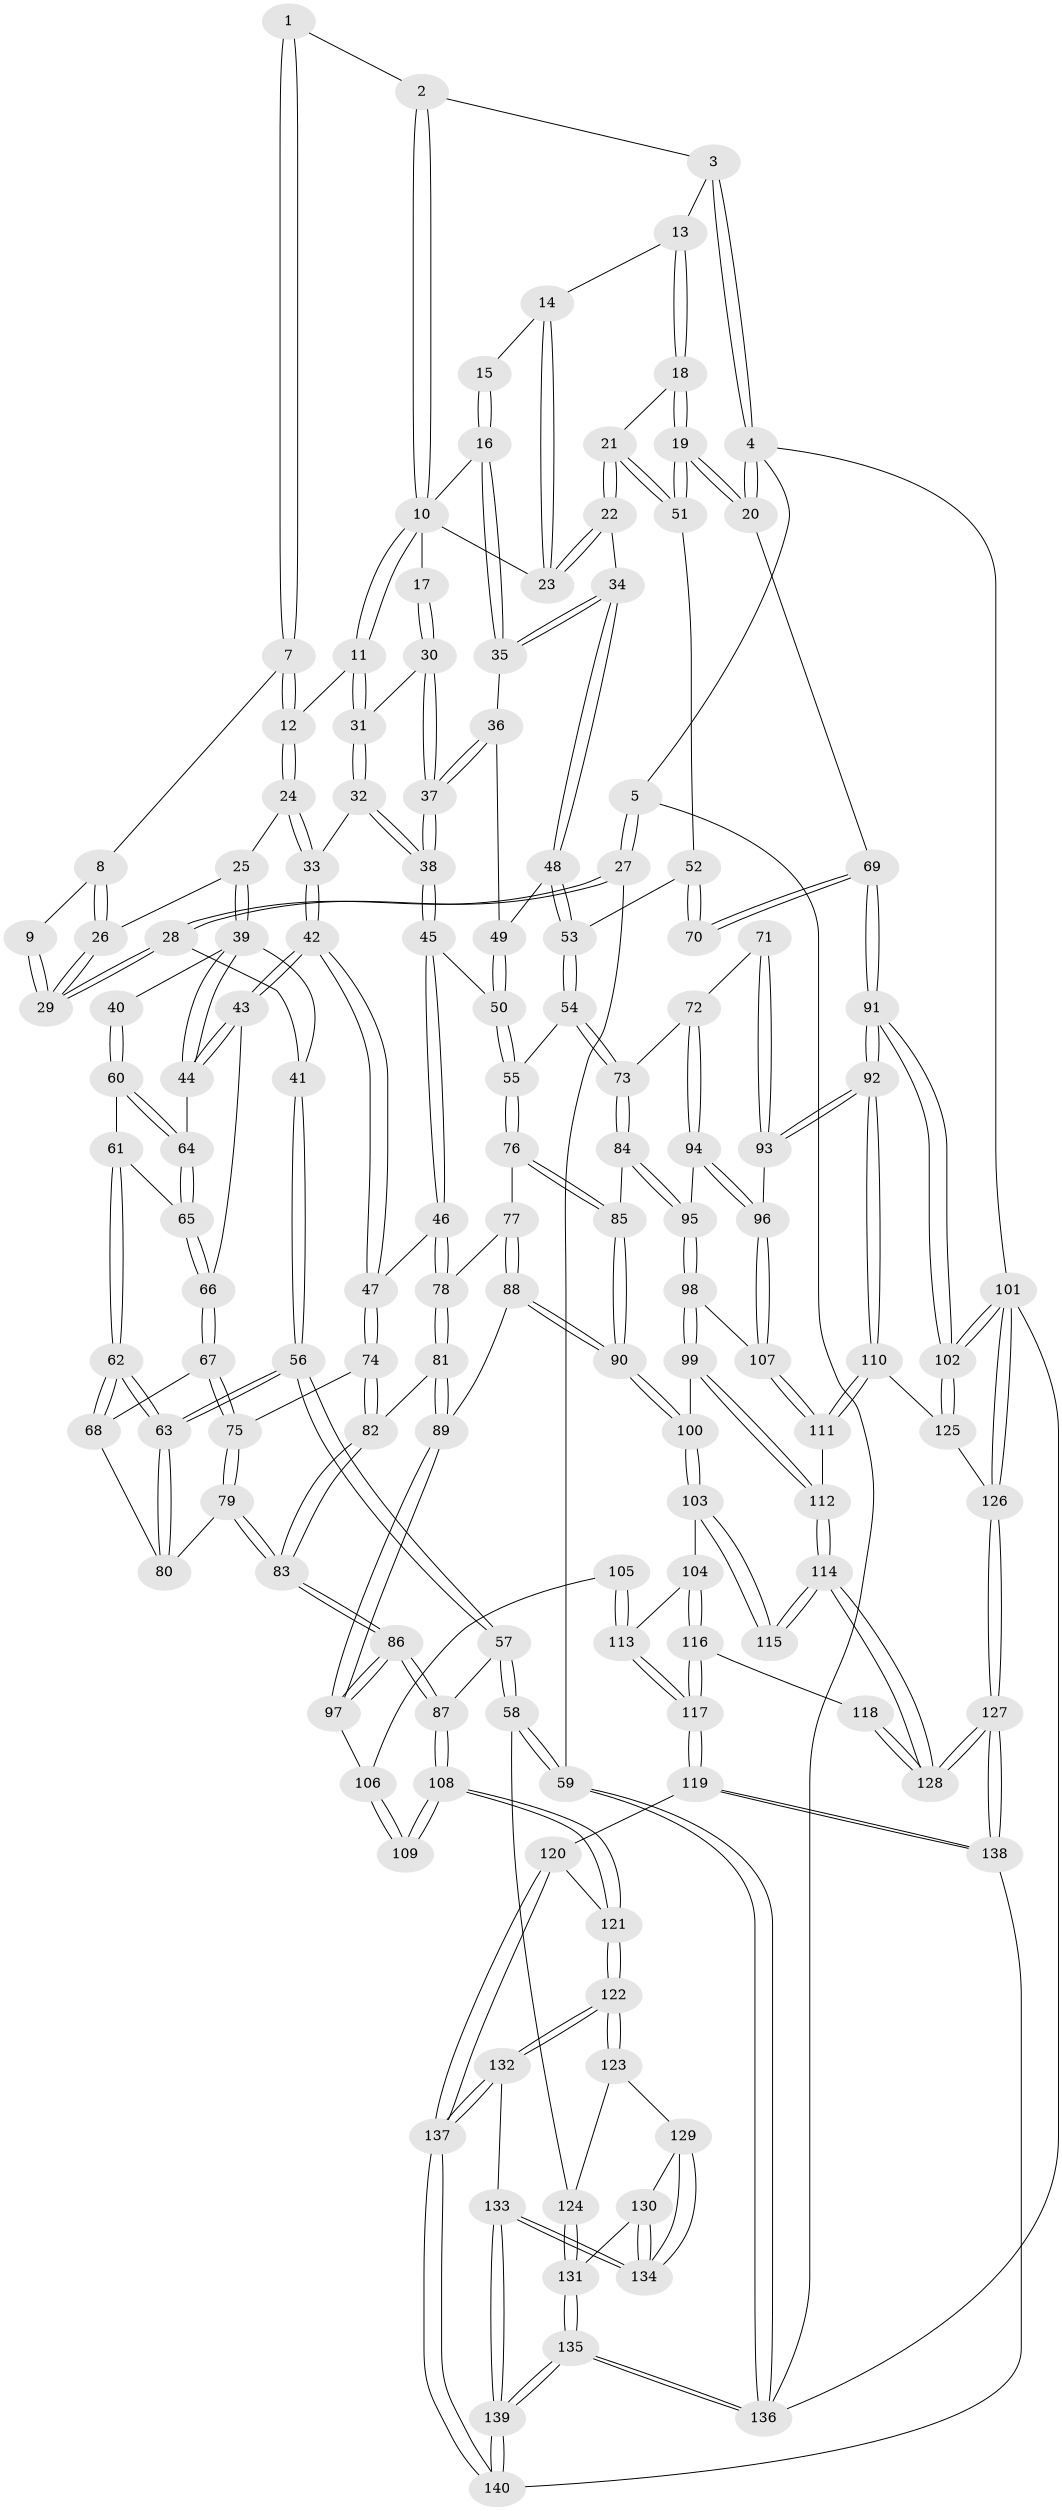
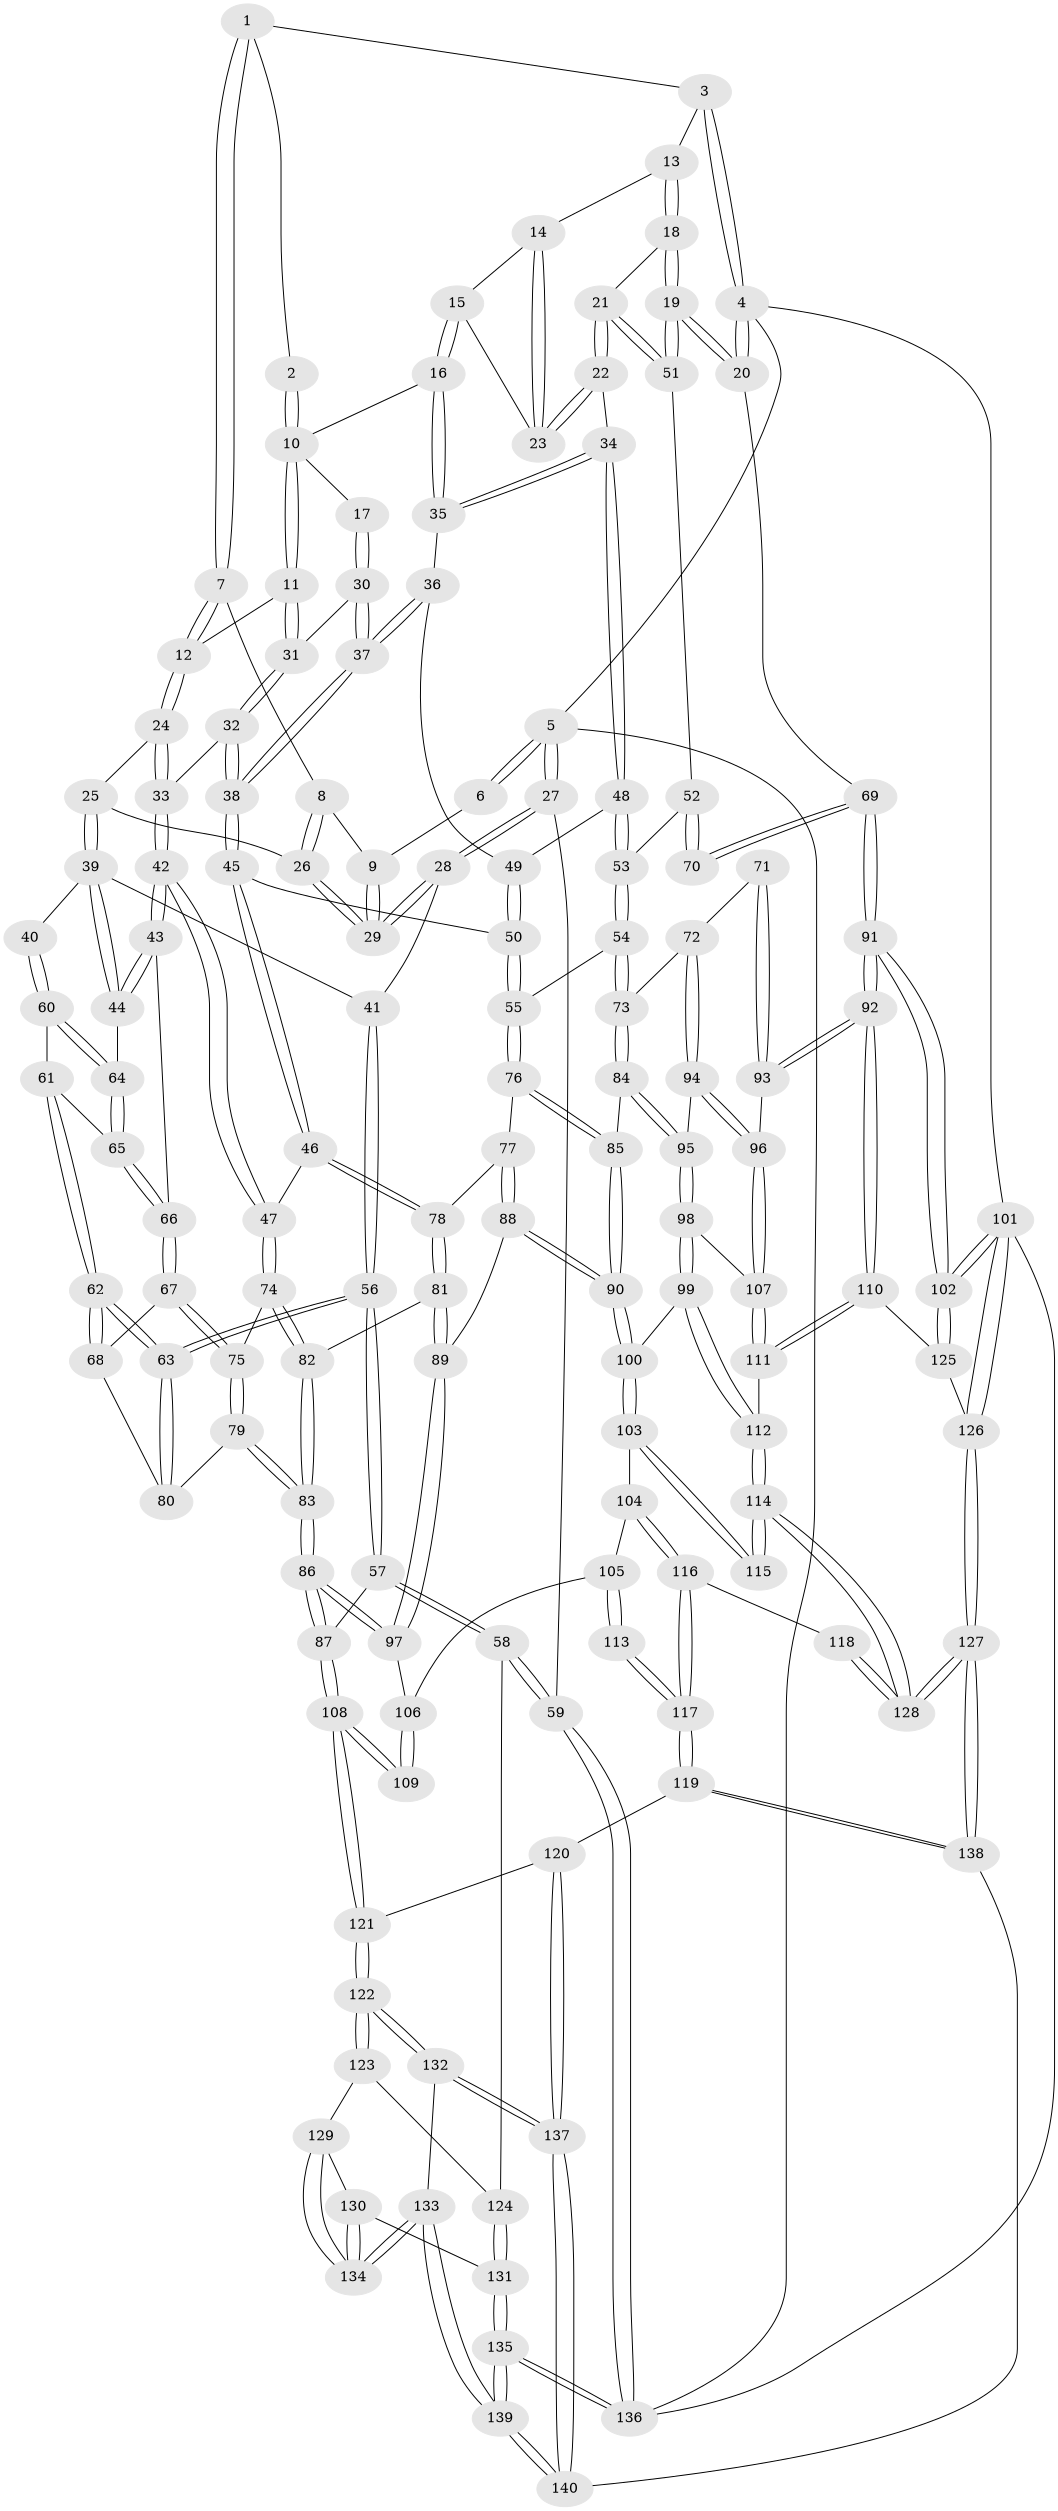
edge "2" -- "3": now "1" -- "3"
edge "10" -- "23": now "15" -- "23"
node "6": added
edge "104" -- "113": now "104" -- "105"
